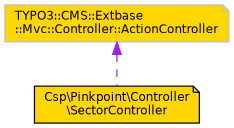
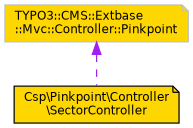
node "TYPO3::CMS::Extbase ::Mvc::Controller::ActionController": label "TYPO3::CMS::Extbase ::Mvc::Controller::ActionController" -> "TYPO3::CMS::Extbase ::Mvc::Controller::Pinkpoint"
